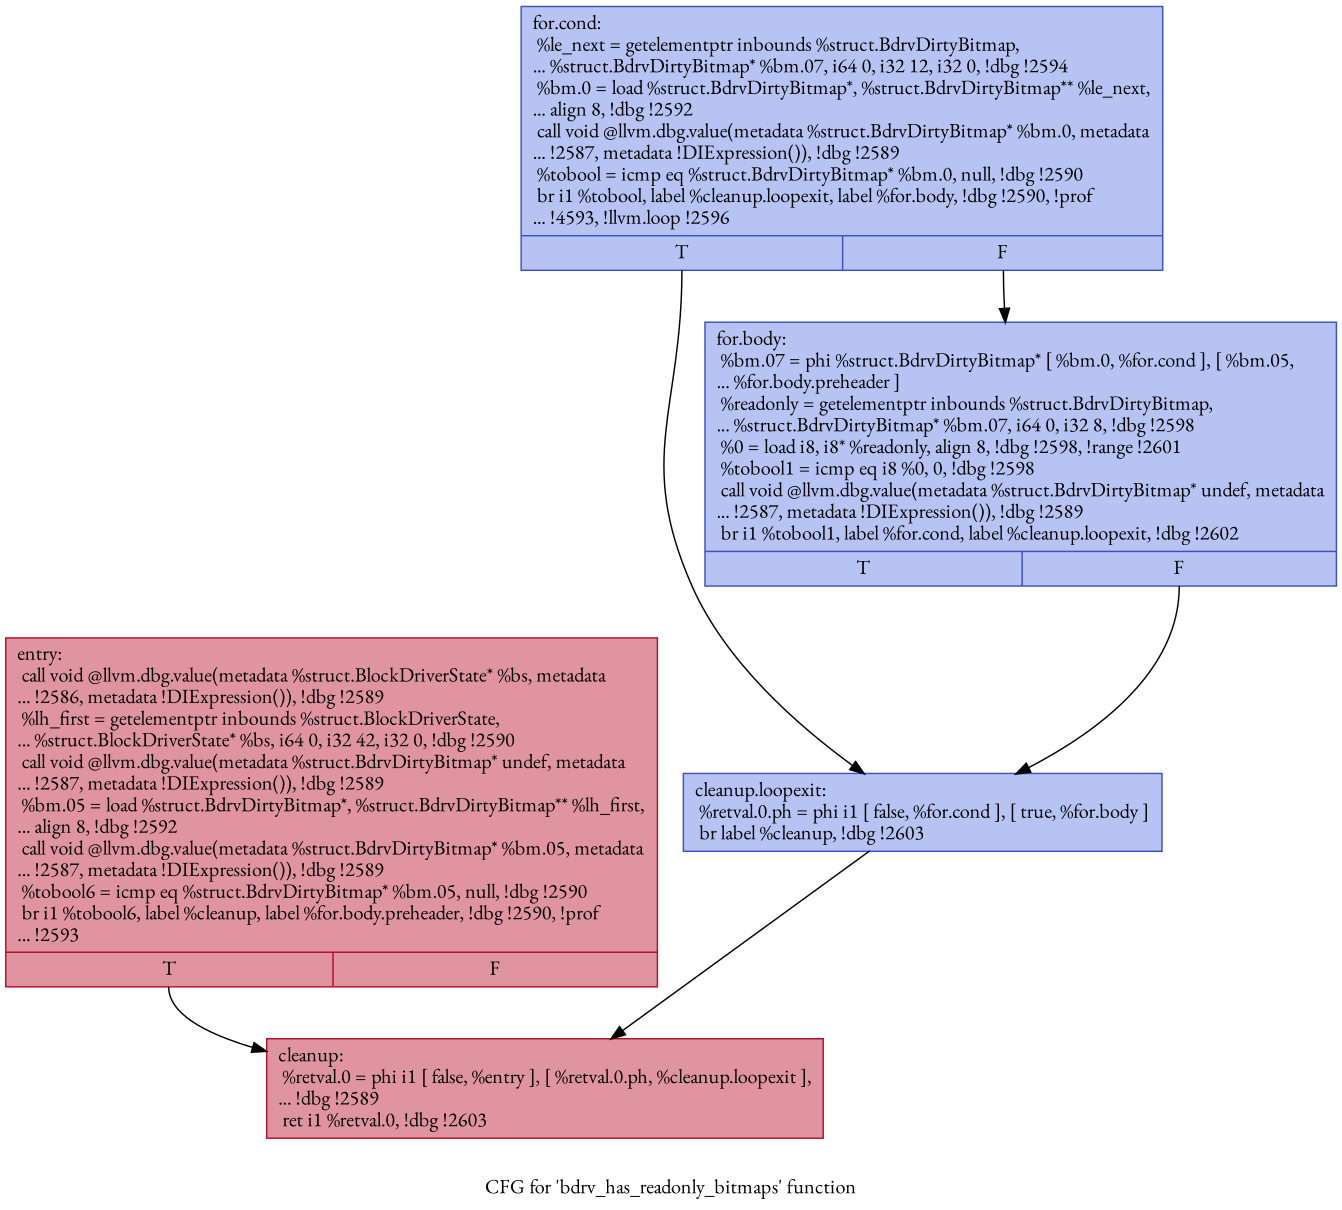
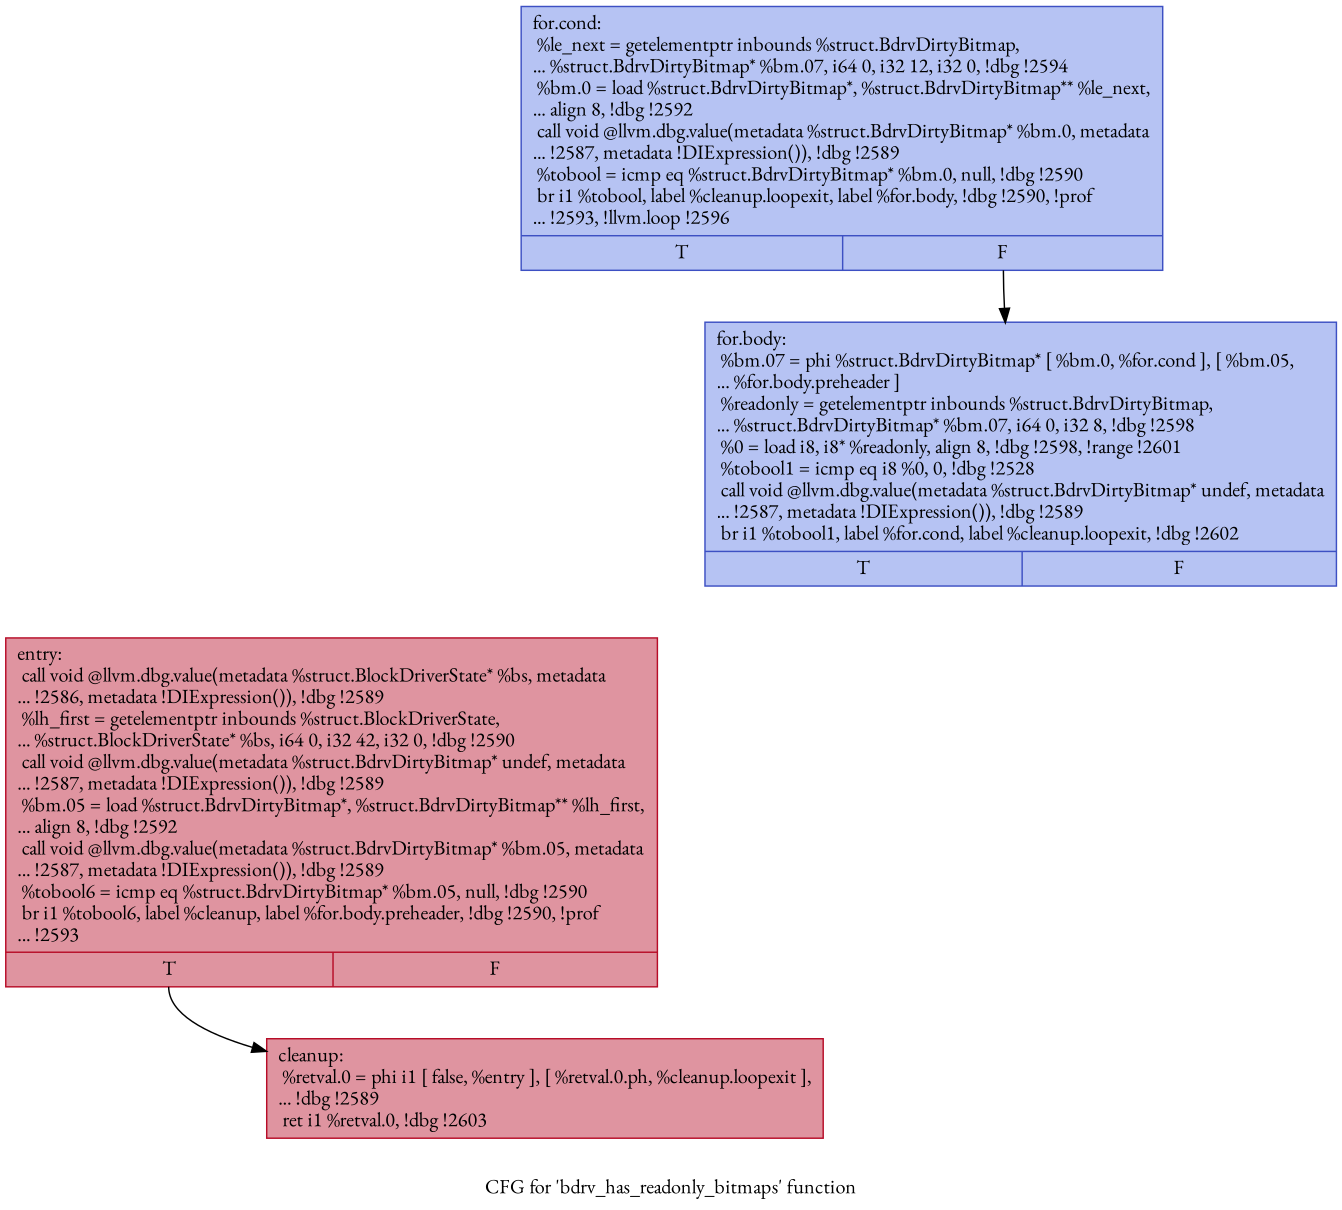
node "for.cond:": text "... !4593, !llvm.loop !2596" -> "... !2593, !llvm.loop !2596"
node "for.body:": text "%tobool1 = icmp eq i8 %0, 0, !dbg !2598" -> "%tobool1 = icmp eq i8 %0, 0, !dbg !2528"
node "cleanup.loopexit:": removed
